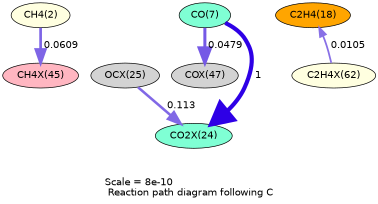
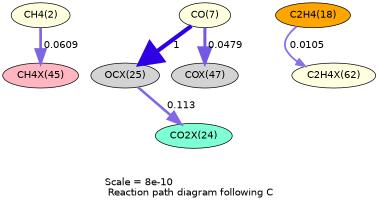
node "CO(7)": fillcolor aquamarine -> lightyellow
edge "C2H4X(62)" -> "C2H4(18)": reversed
edge "CO(7)" -> "CO2X(24)": now "CO(7)" -> "OCX(25)"
